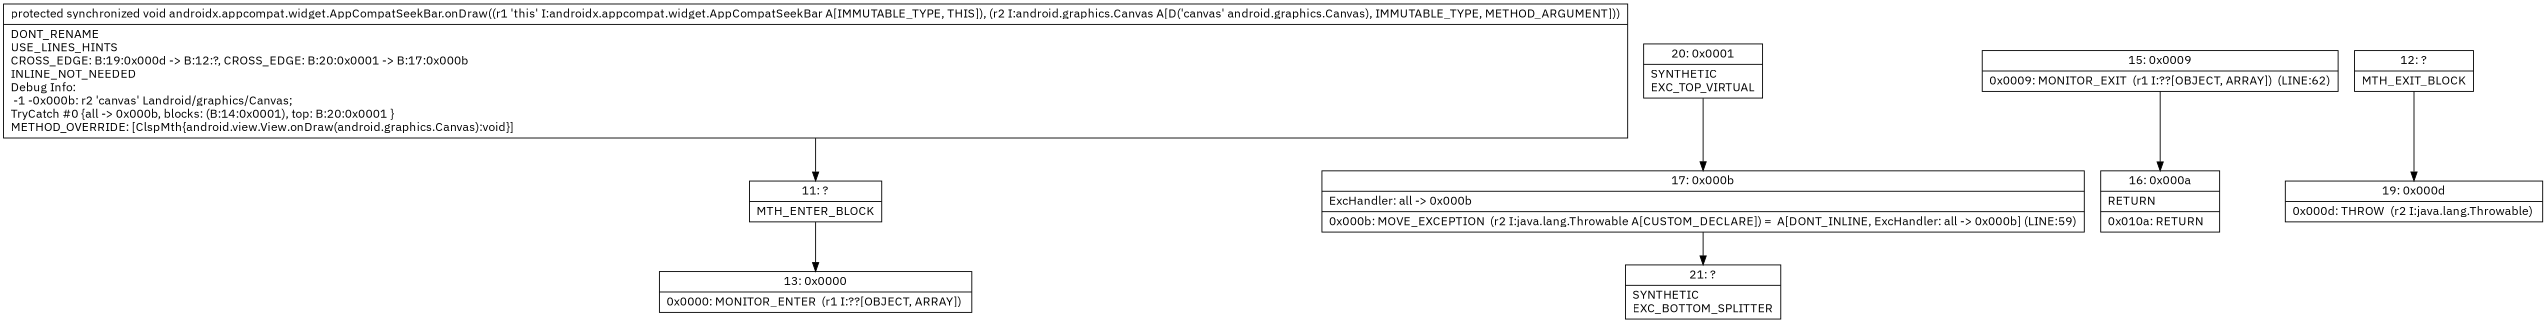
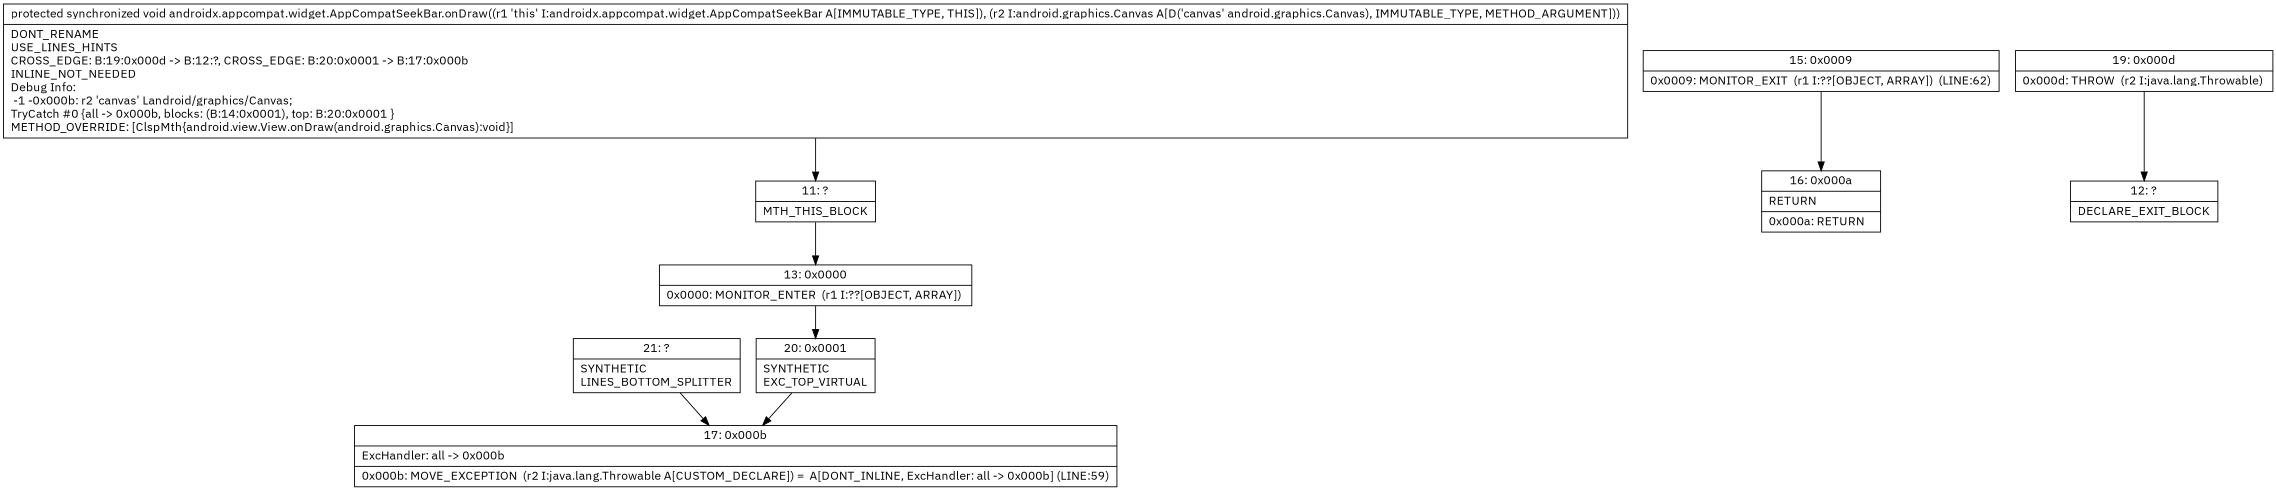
node "12: ?": text "MTH_EXIT_BLOCK" -> "DECLARE_EXIT_BLOCK"
edge "12: ?" -> "19: 0x000d": reversed
node "11: ?": text "MTH_ENTER_BLOCK" -> "MTH_THIS_BLOCK"
node "16: 0x000a": text "0x010a: RETURN" -> "0x000a: RETURN"
edge "17: 0x000b" -> "21: ?": reversed
node "21: ?": text "EXC_BOTTOM_SPLITTER" -> "LINES_BOTTOM_SPLITTER"
edge "13: 0x0000" -> "20: 0x0001": added
